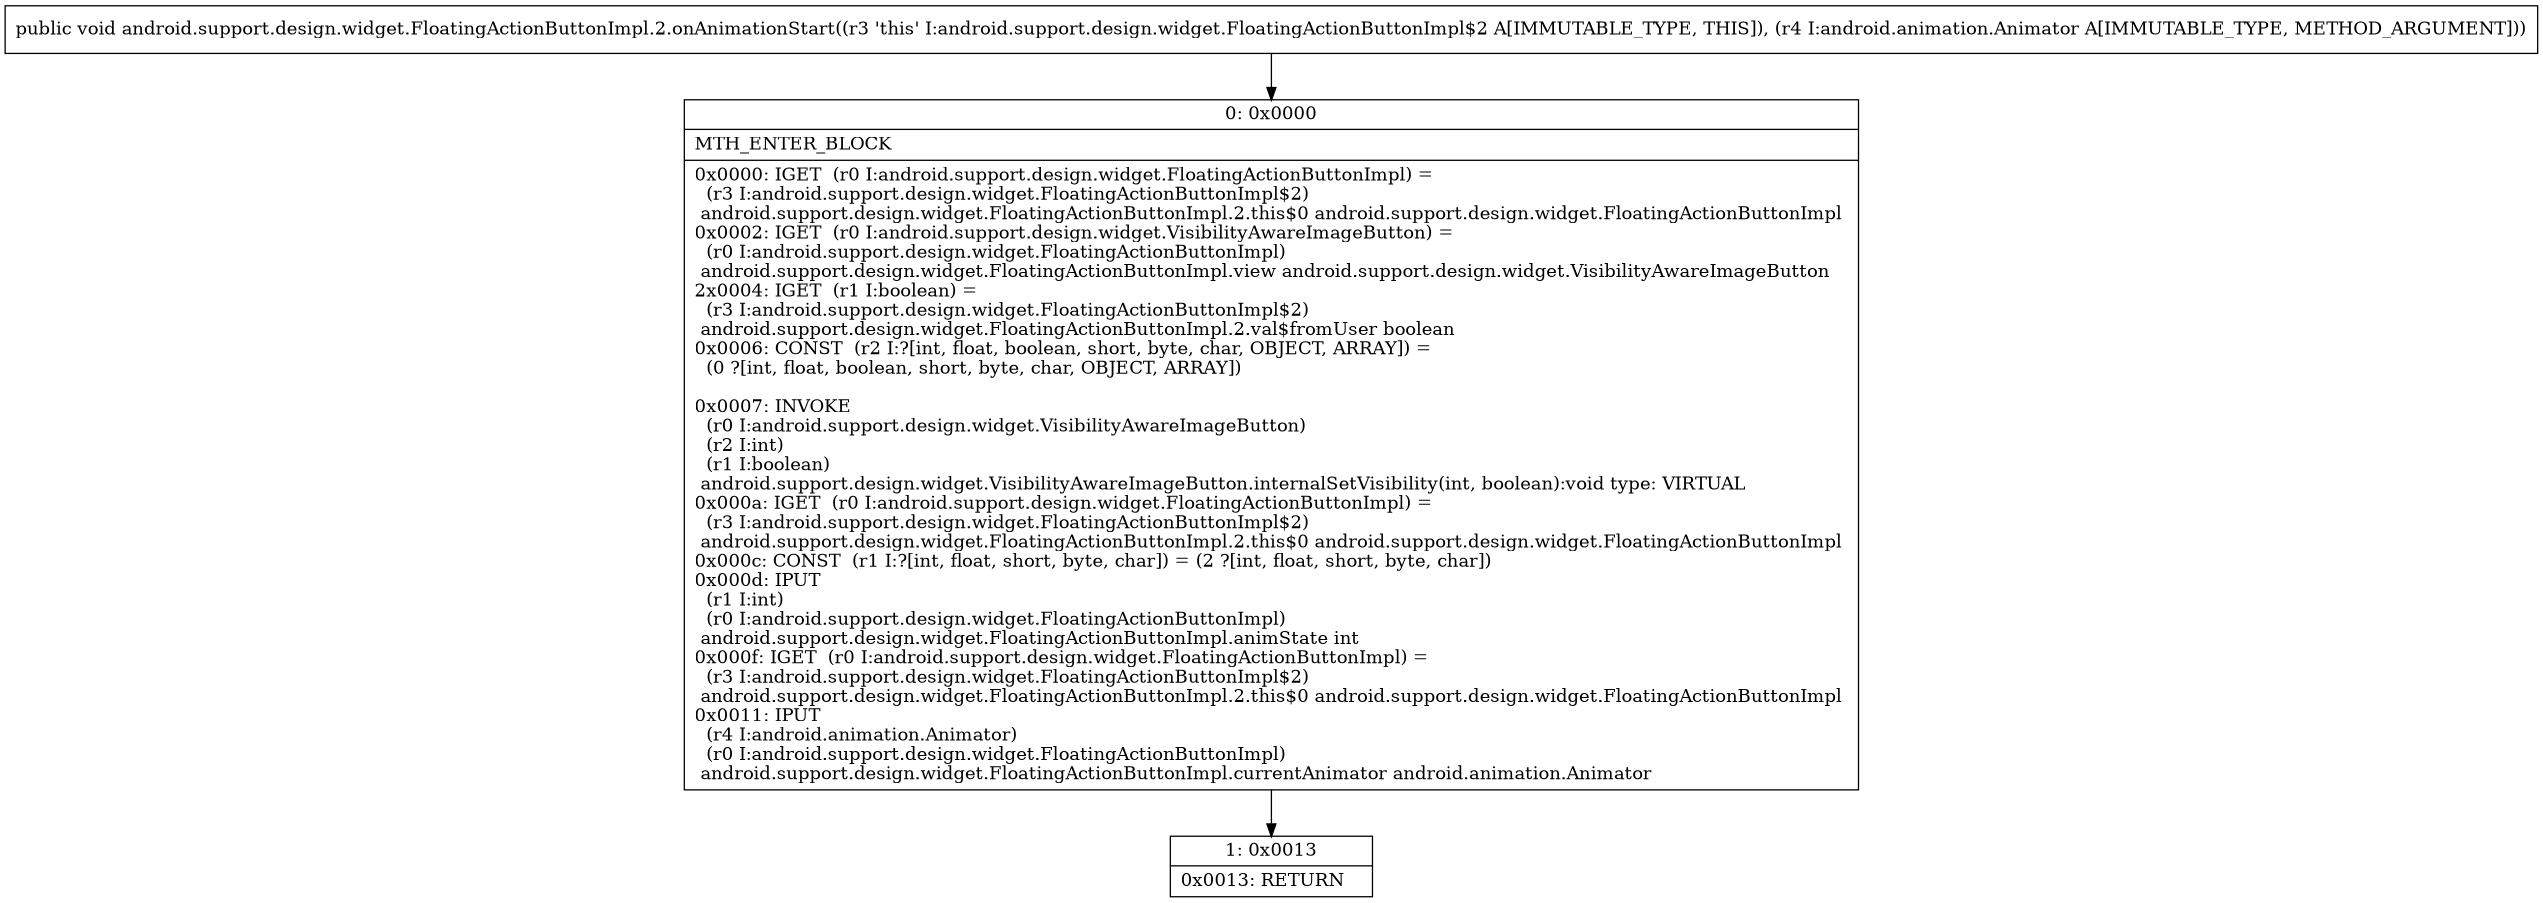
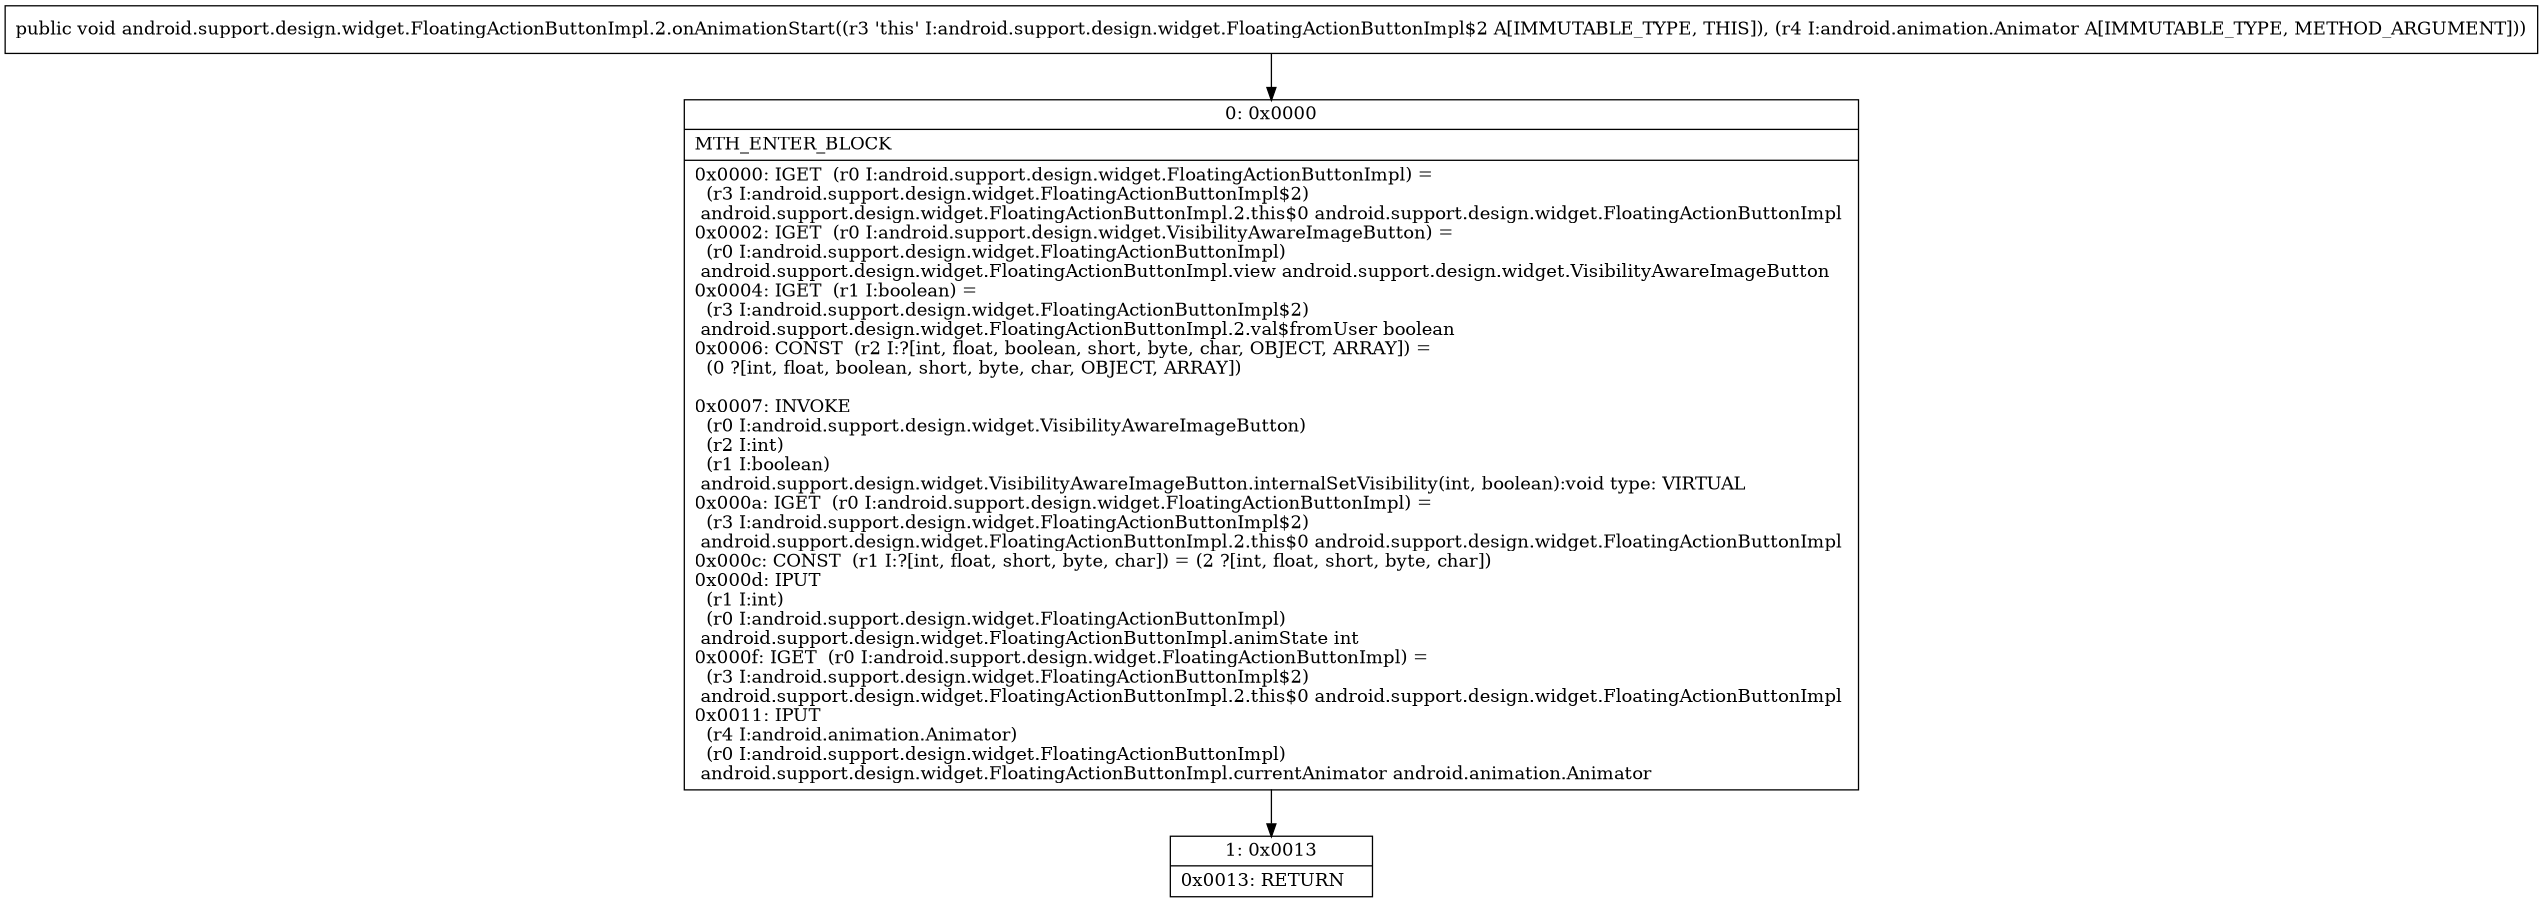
node "0: 0x0000": text "2x0004: IGET  (r1 I:boolean) =" -> "0x0004: IGET  (r1 I:boolean) ="
